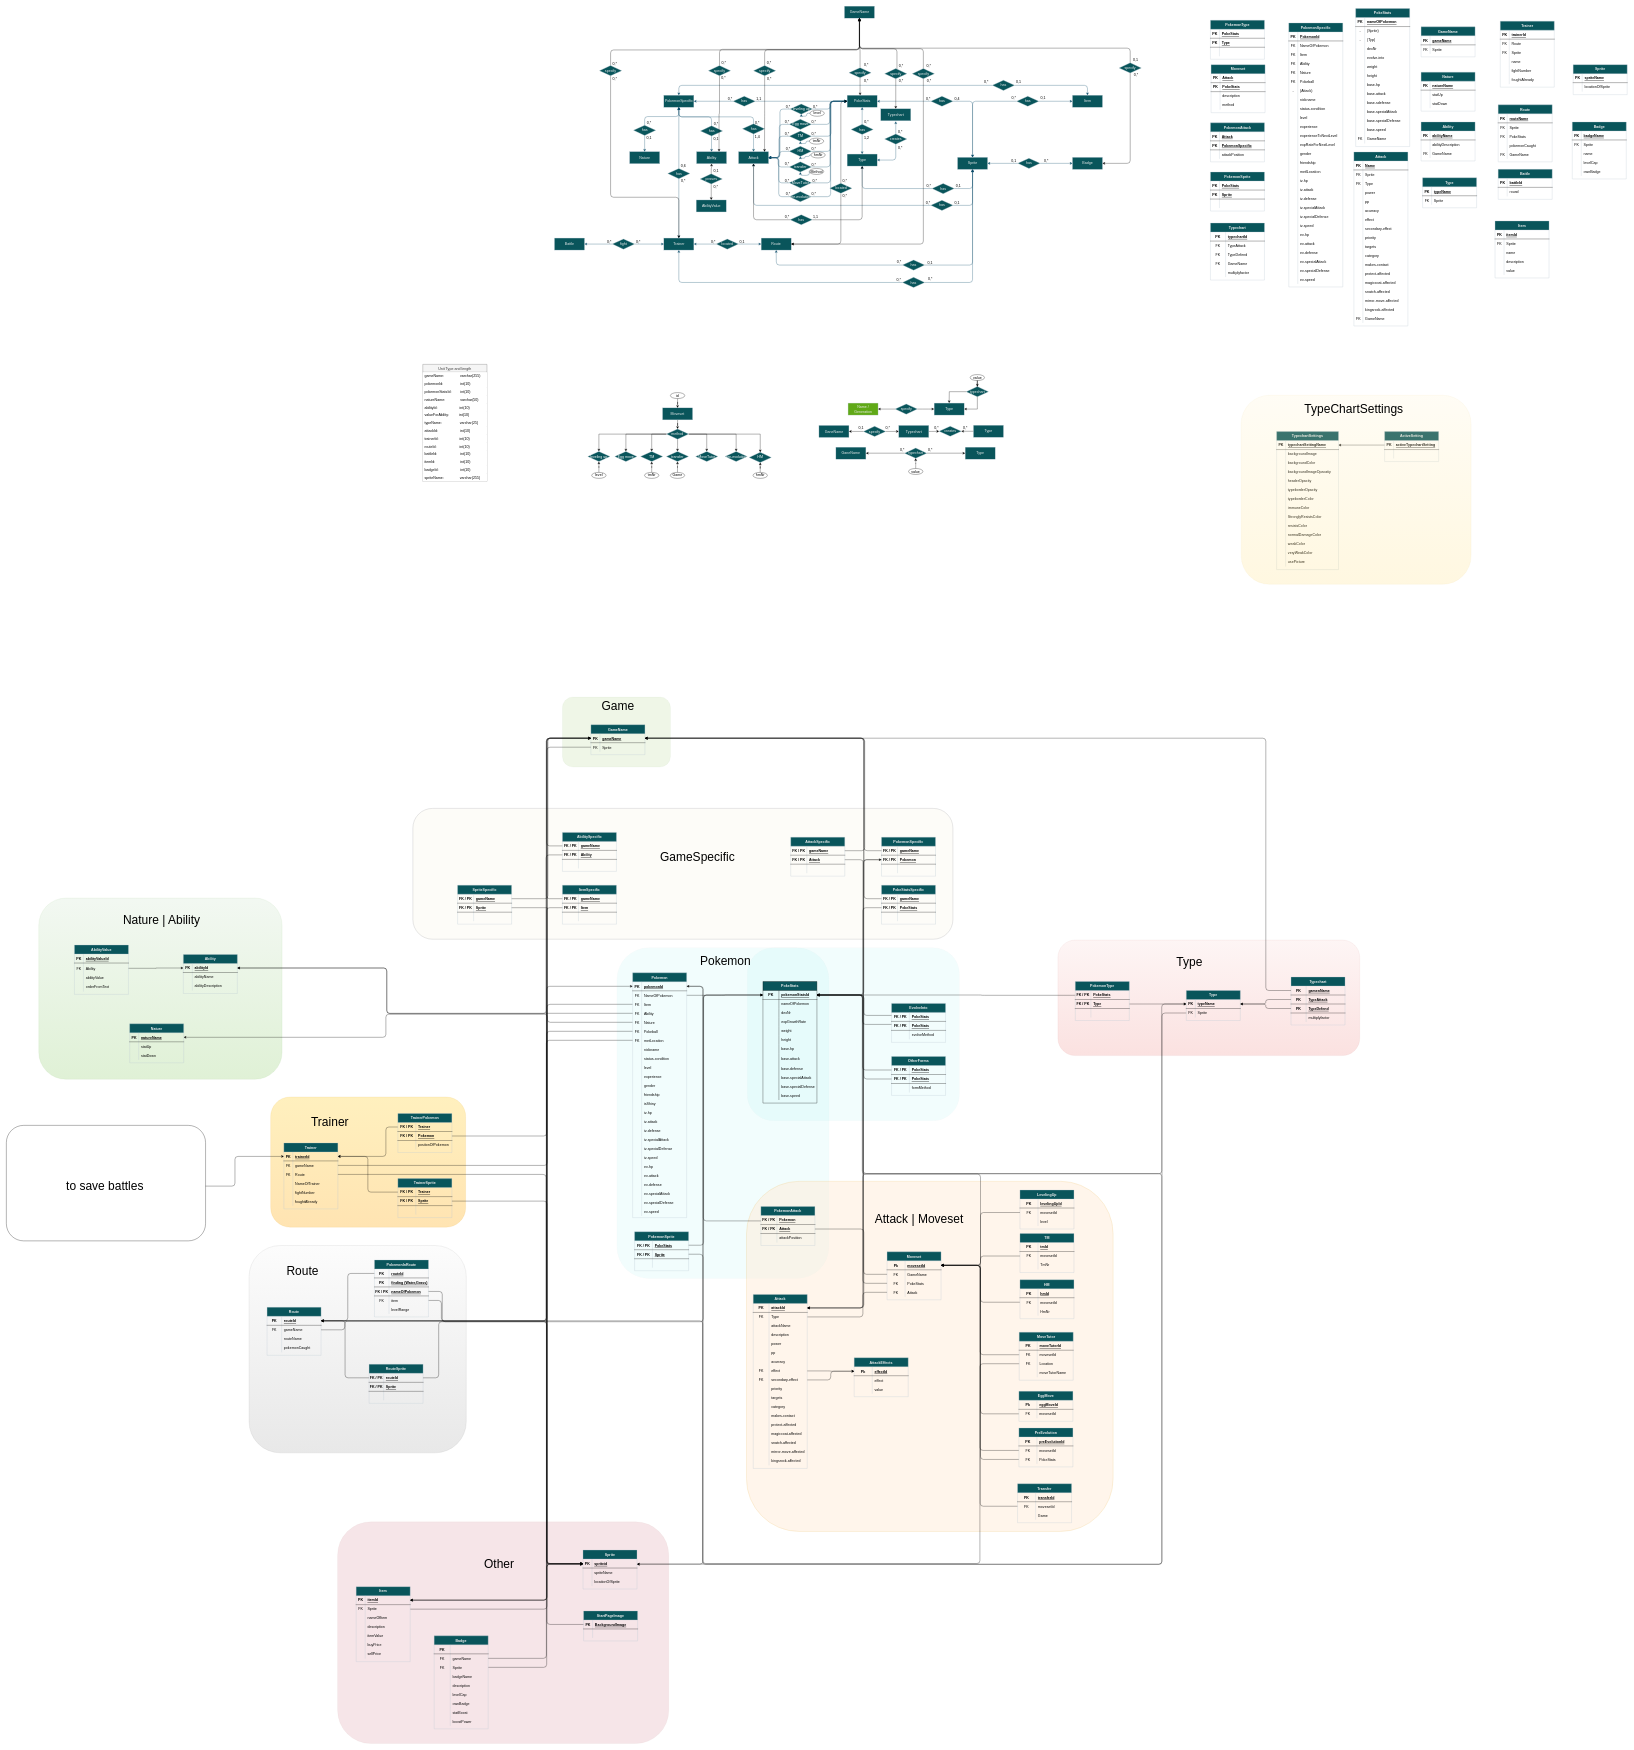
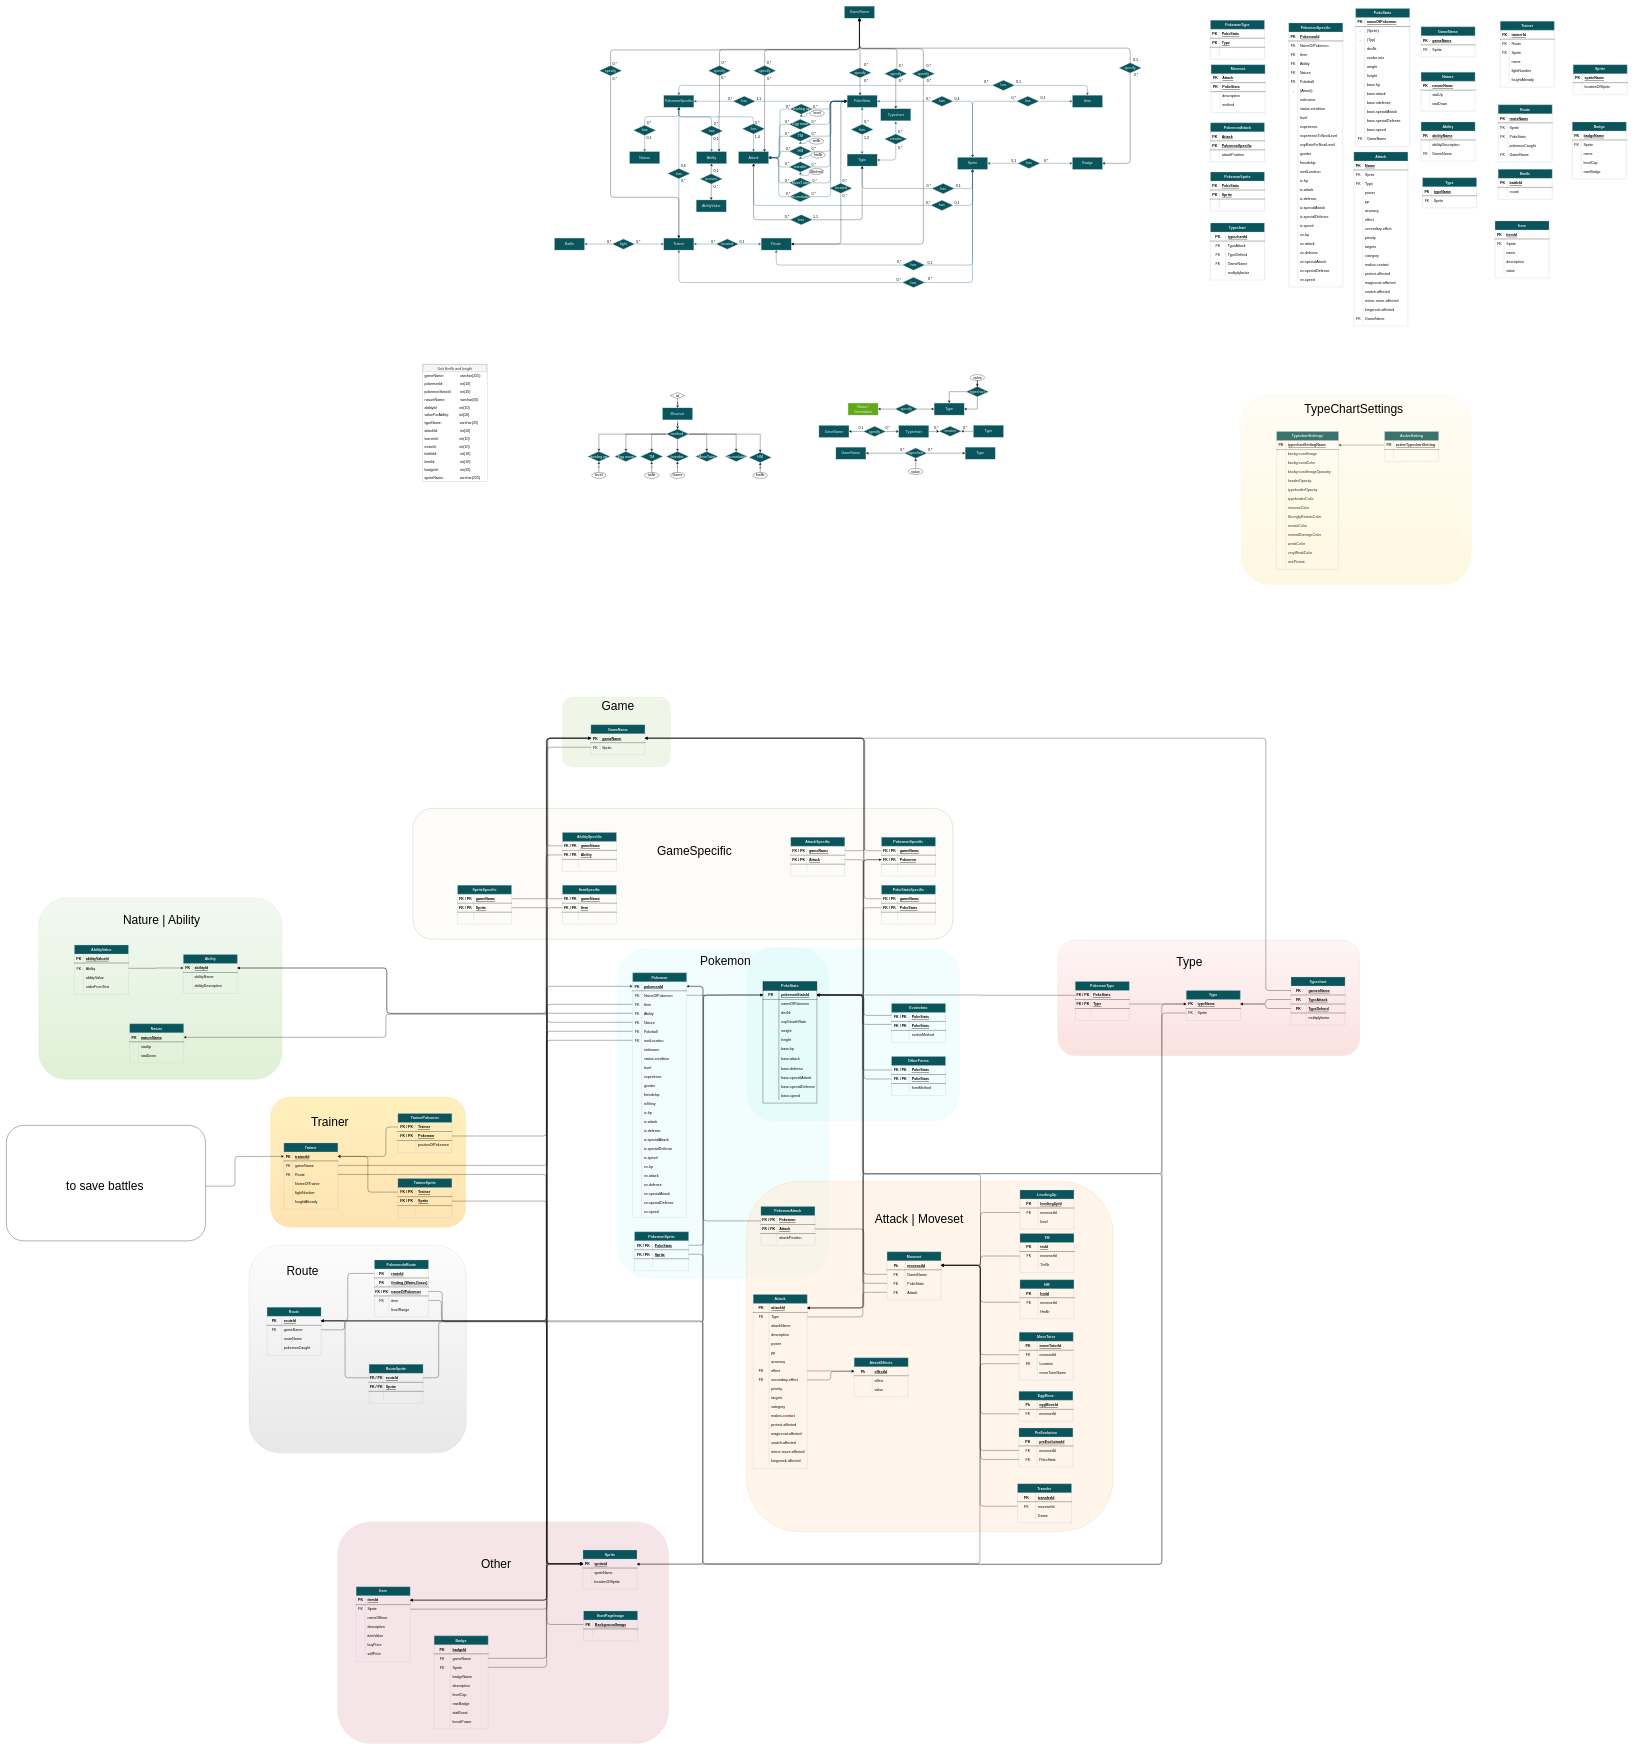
node "Unit Type and length": label "Unit Type and length" -> "Unit HmNr and length"
node "id": shape ellipse -> diamond
node "GameSpecific": moved (697, 857) -> (694, 851)
node "Other": moved (499, 1563) -> (496, 1563)
node "badgeId": added
